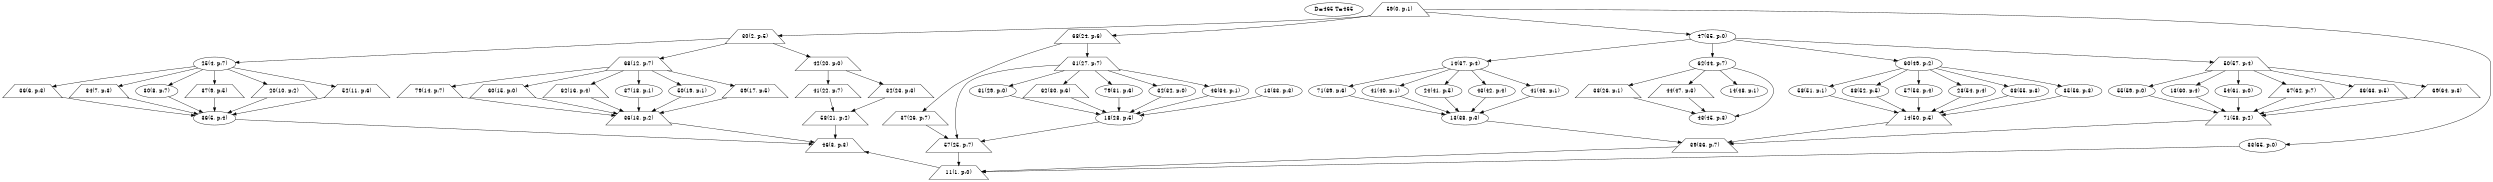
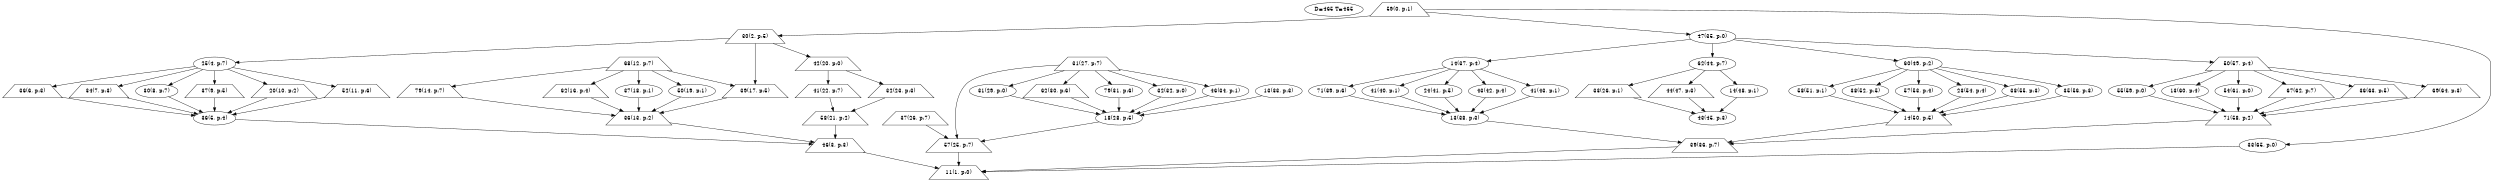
node "68(24, p:6)": removed
edge "30(2, p:5)" -> "68(12, p:7)": now "30(2, p:5)" -> "39(17, p:5)"
edge "62(44, p:7)" -> "43(45, p:3)": now "14(48, p:1)" -> "43(45, p:3)"
node "60(15, p:0)": removed
edge "11(1, p:0)" -> "46(3, p:3)": reversed
